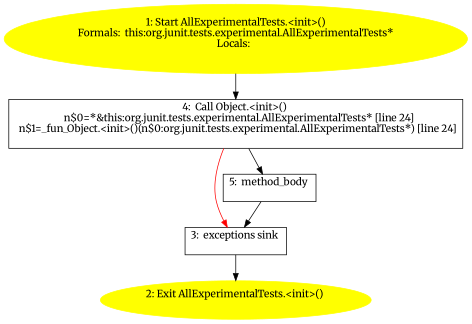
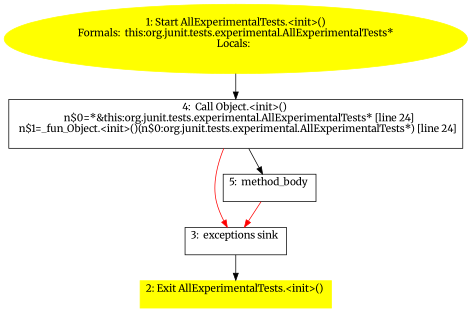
edge "5:  method_body" -> "3:  exceptions sink": color black -> red
node "2: Exit AllExperimentalTests.<init>()": shape ellipse -> box
